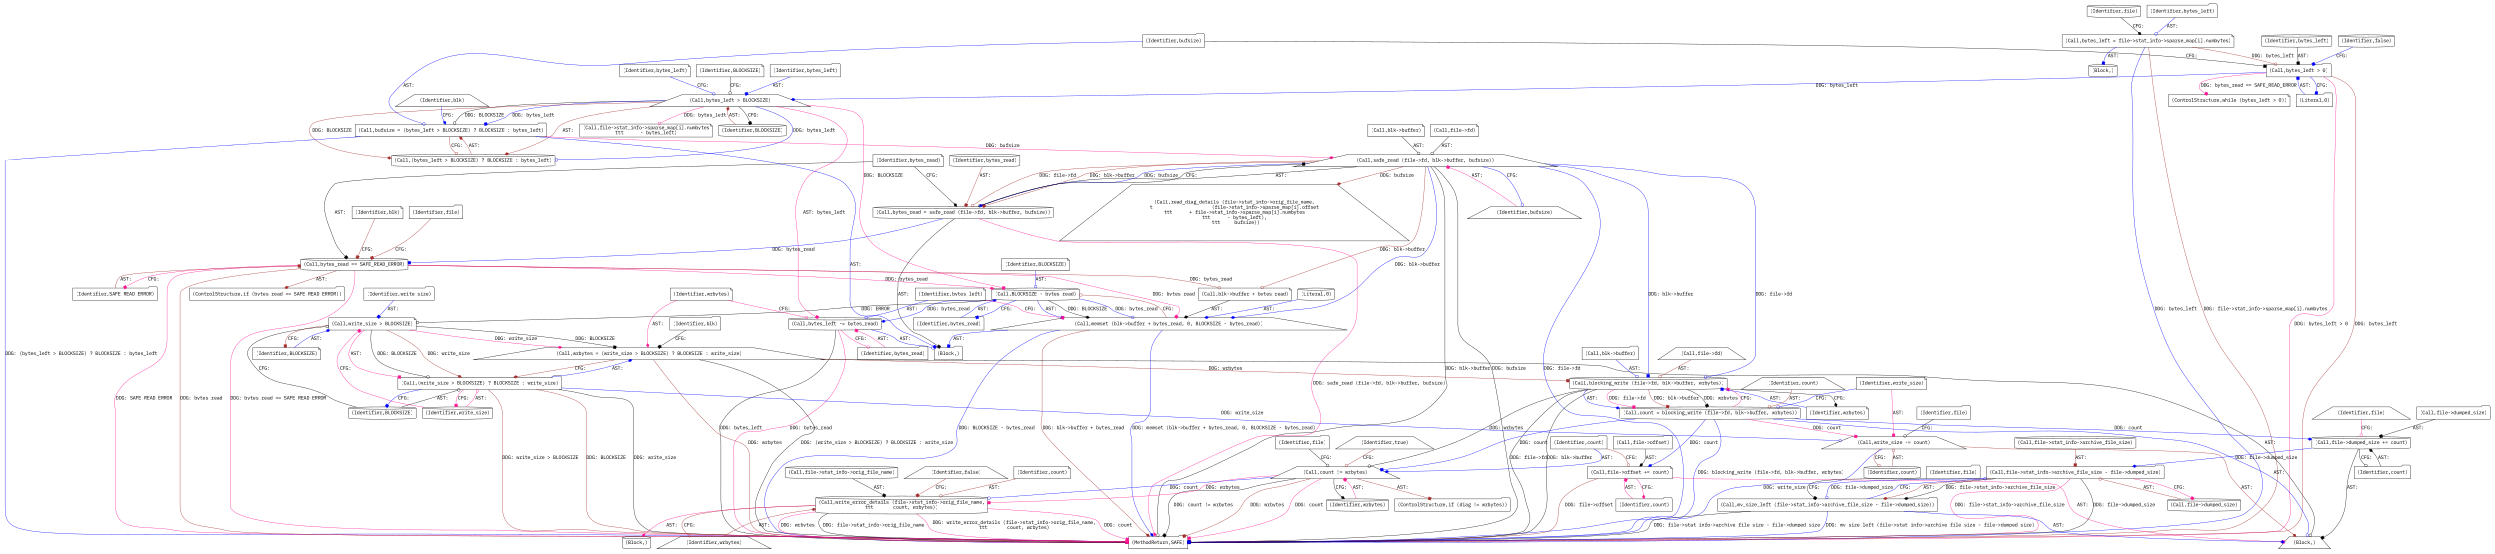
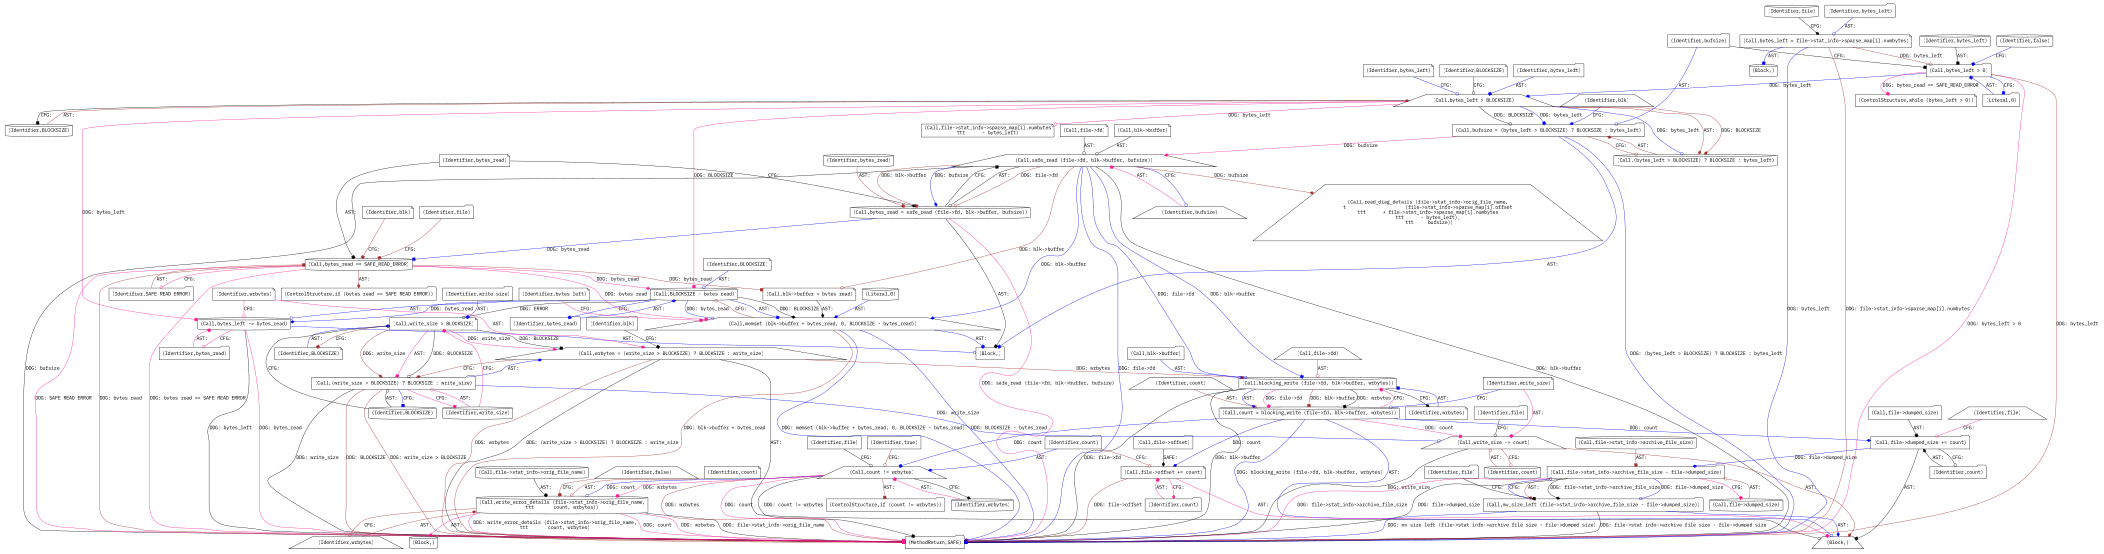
edge "(Call,bytes_left > BLOCKSIZE)" -> "(Call,bytes_left -= bytes_read)": label "AST: bytes_left" -> "DDG: bytes_left"
edge "(Call,bytes_read == SAFE_READ_ERROR)" -> "(Identifier,SAFE_READ_ERROR)": arrowhead box -> odot
edge "(Call,bytes_read == SAFE_READ_ERROR)" -> "(Call,blk->buffer + bytes_read)": arrowhead odot -> box
edge "(Call,blocking_write (file->fd, blk->buffer, wrbytes))" -> "(Call,count != wrbytes)": removed, label "DDG: wrbytes"
node "(Identifier,true)": shape trapezium -> folder
node "(Call,file->dumped_size += count)": shape cylinder -> folder
edge "(Call,file->offset)" -> "(Call,file->offset += count)": label "AST: " -> "SAFE: "
node "(ControlStructure,if (diag != wrbytes))": label "(ControlStructure,if (diag != wrbytes))" -> "(ControlStructure,if (count != wrbytes))"
edge "(Call,write_size -= count)" -> "(MethodReturn,SAFE)": color blue -> black
